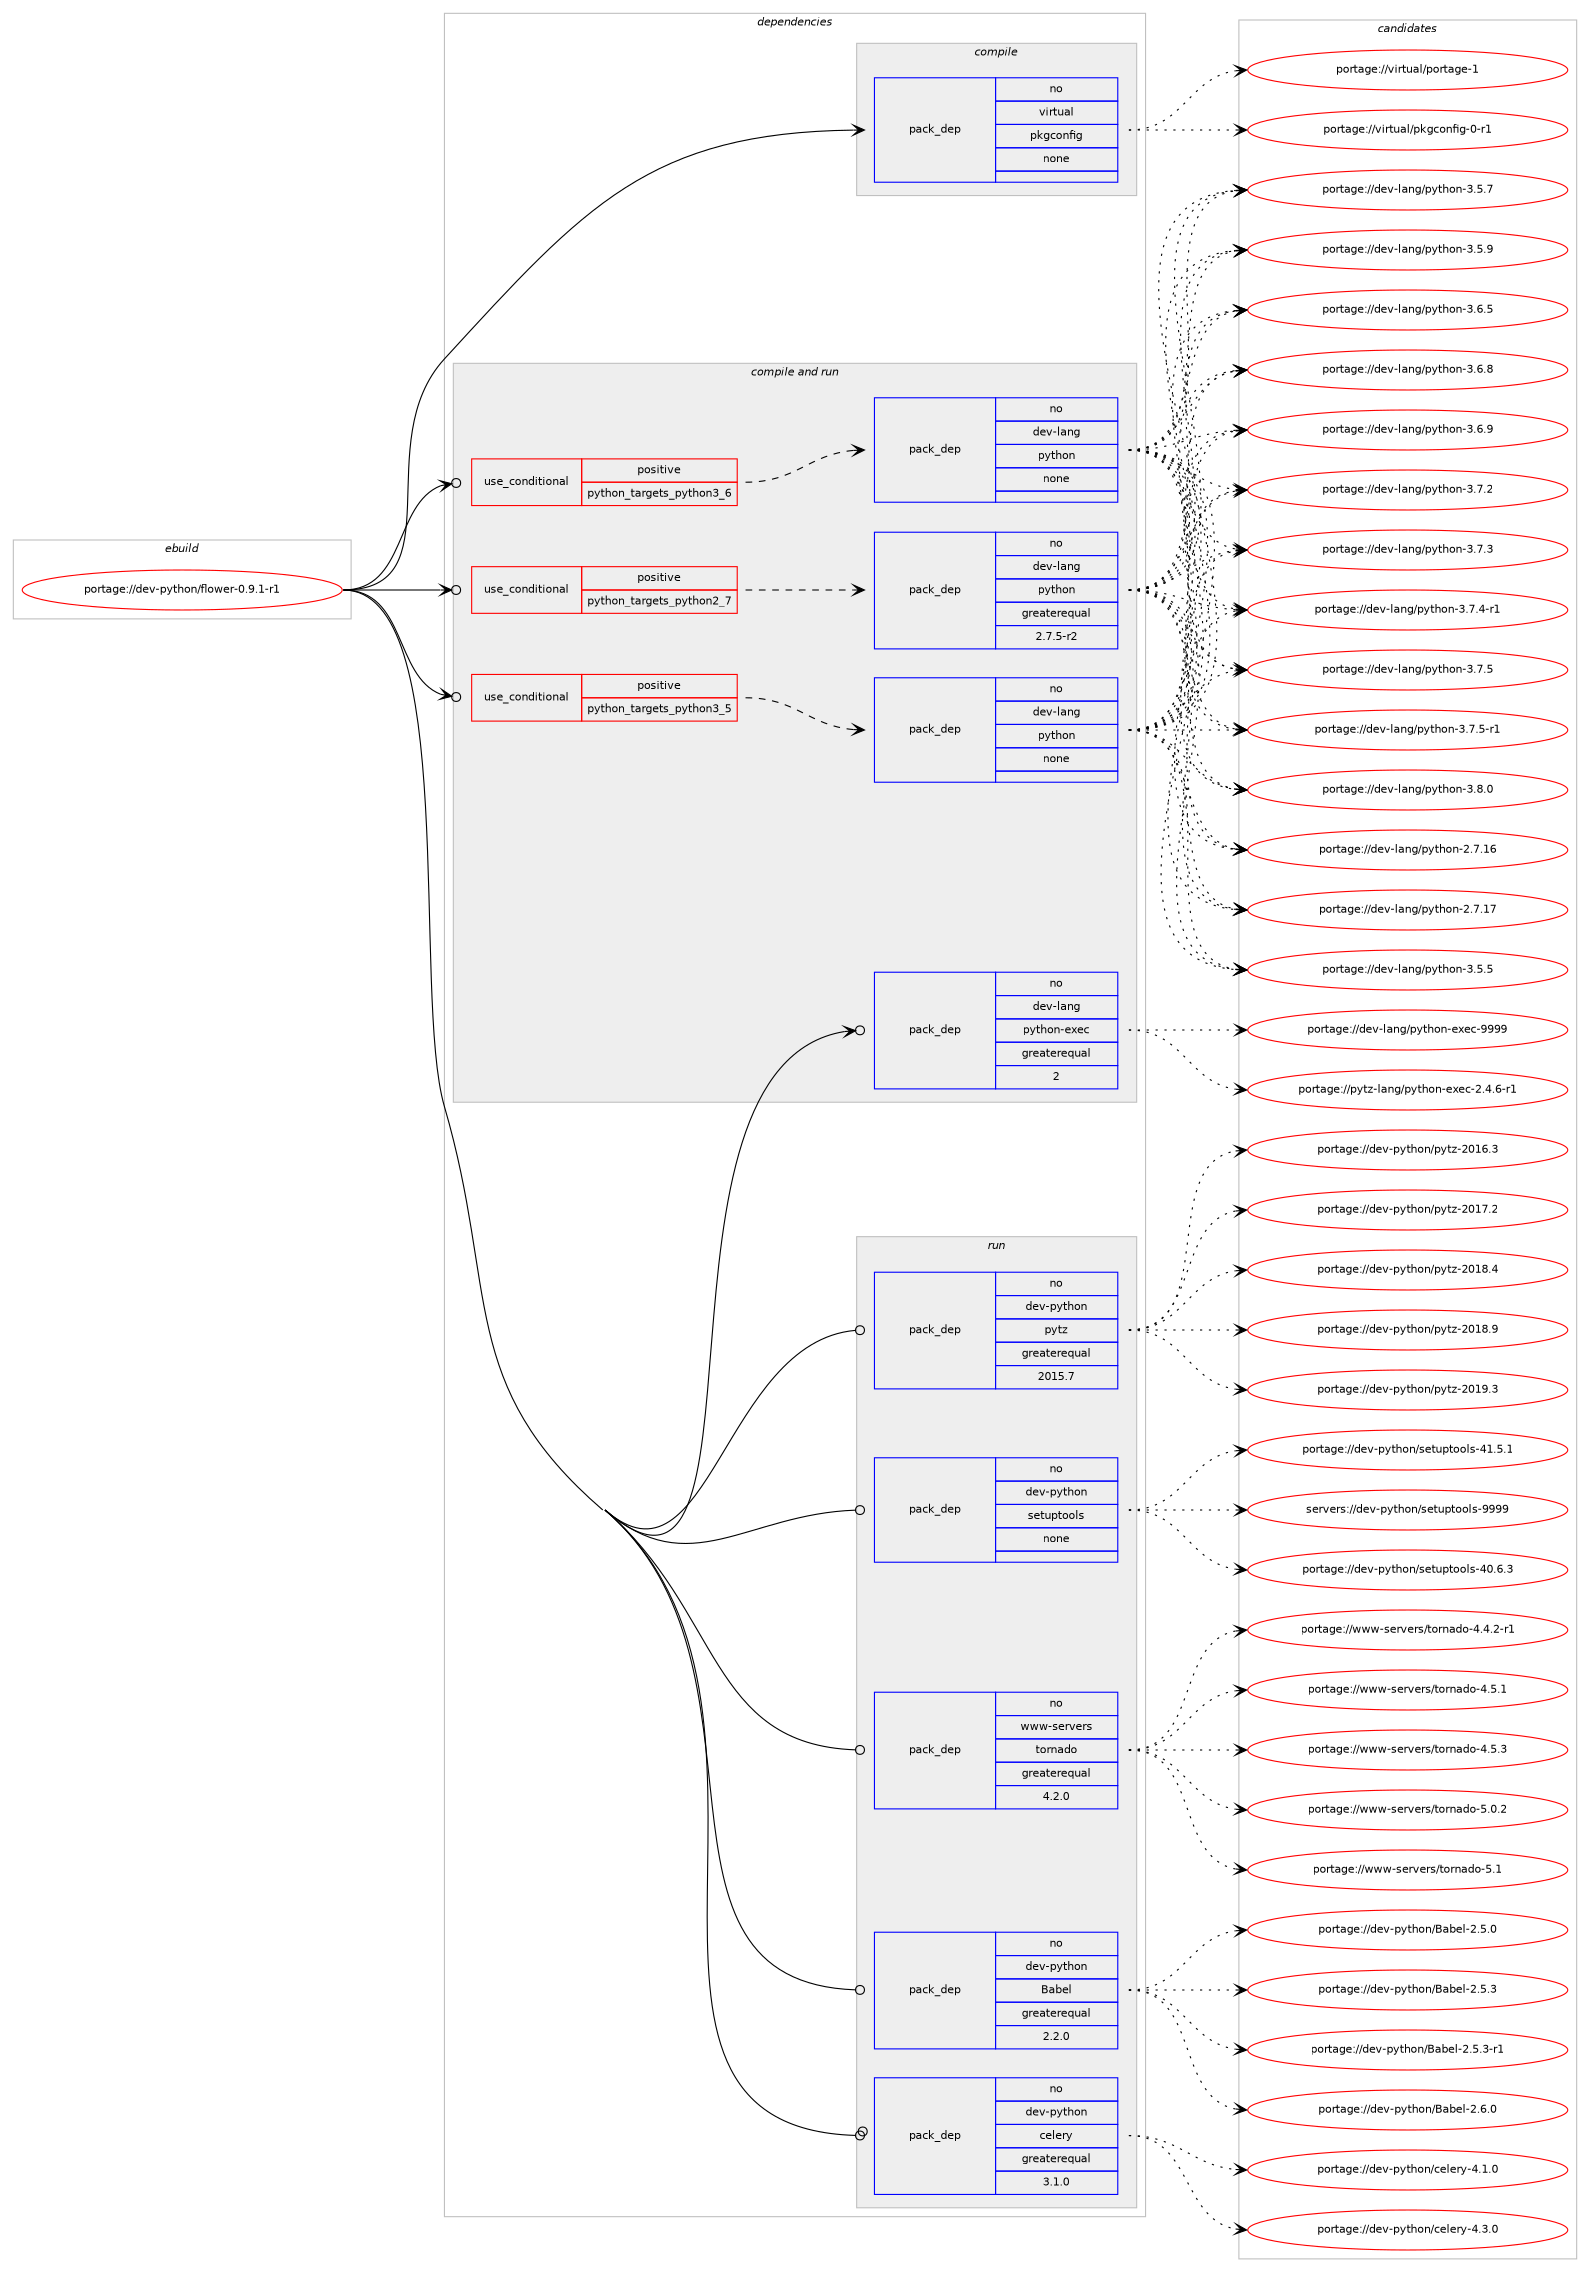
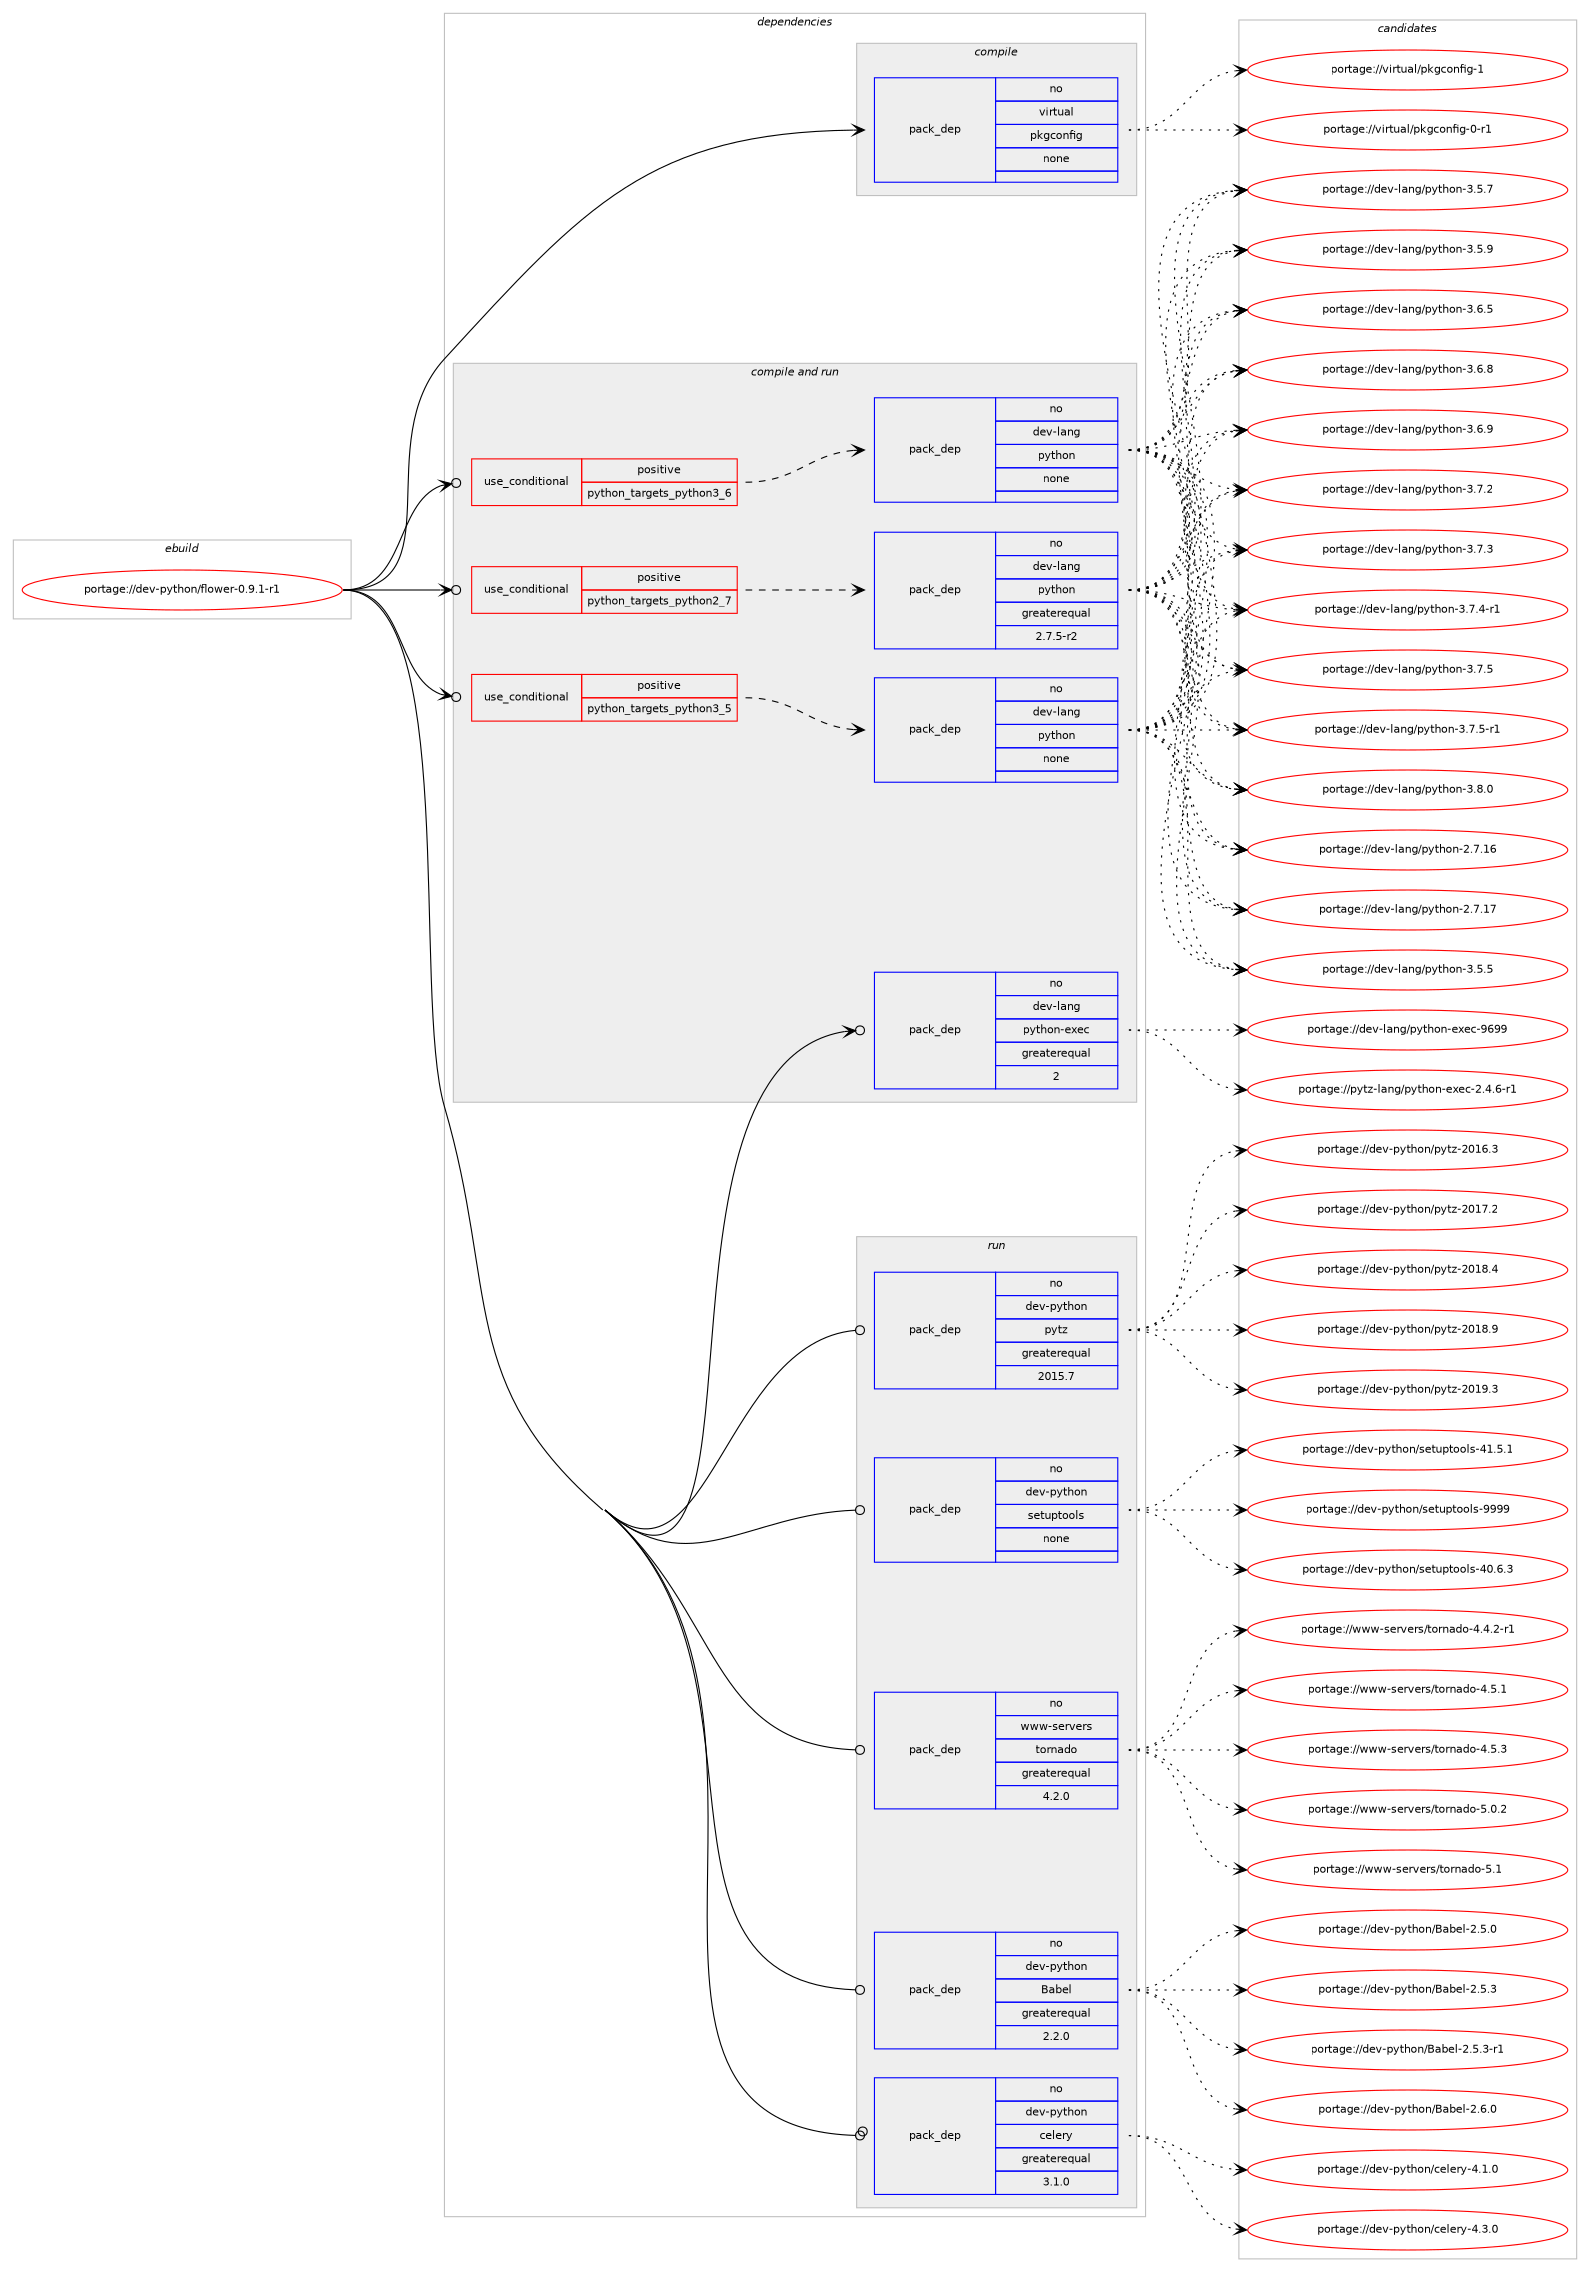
node "portage://virtual/portage-1": label "portage://virtual/portage-1" -> "portage://virtual/pkgconfig-1"
node "portage://dev-lang/python-exec-9999": label "portage://dev-lang/python-exec-9999" -> "portage://dev-lang/python-exec-9699"
node "servers://dev-python/setuptools-9999": label "servers://dev-python/setuptools-9999" -> "portage://dev-python/setuptools-9999"
